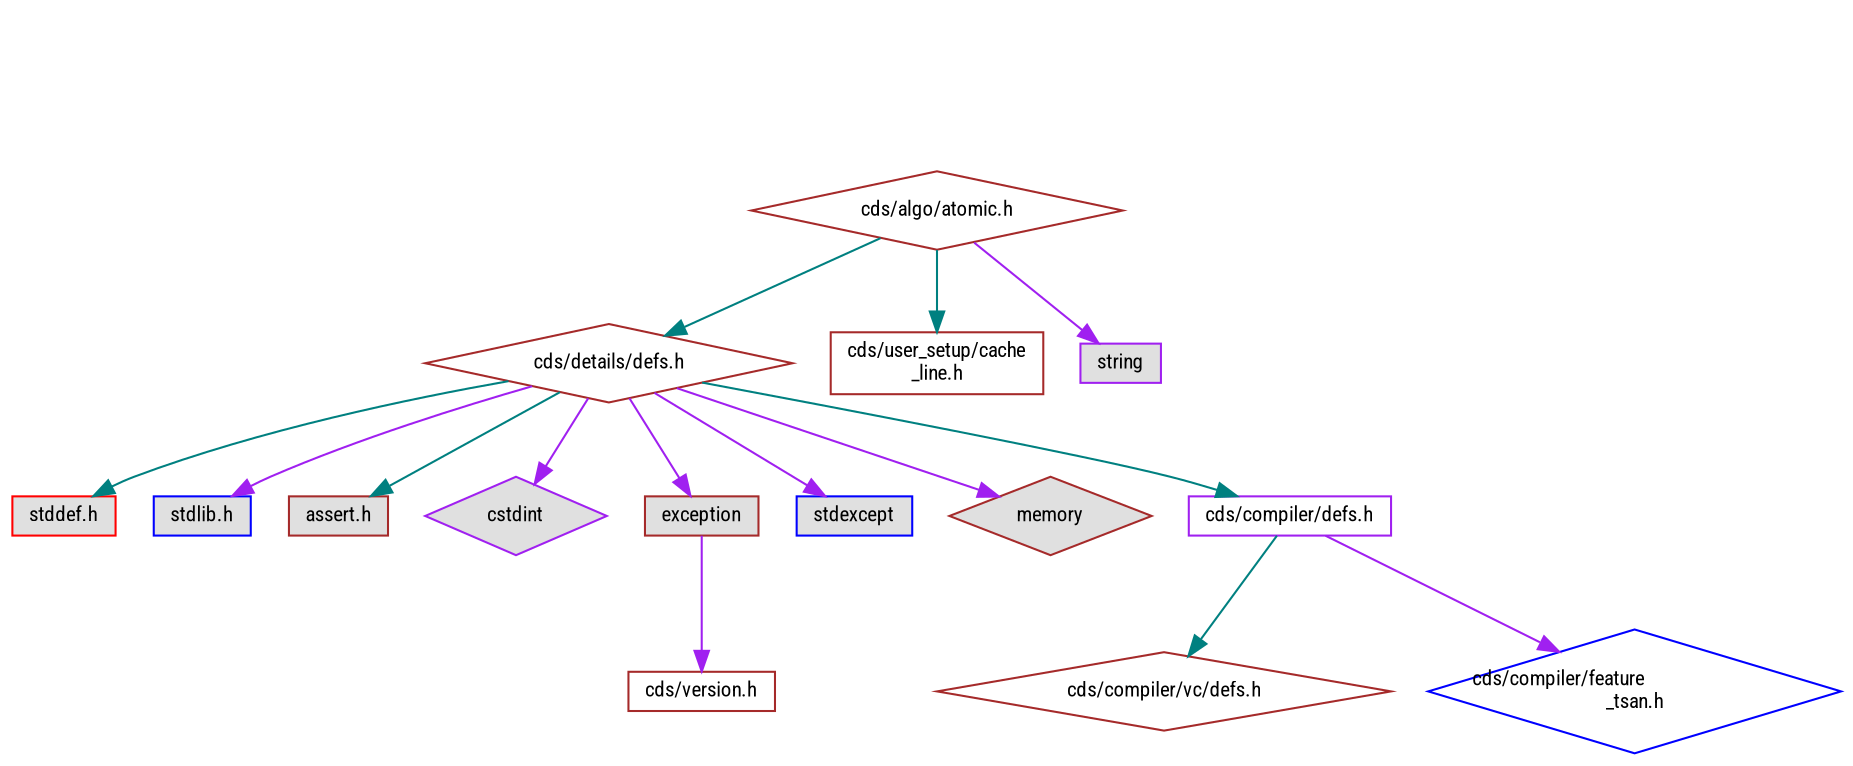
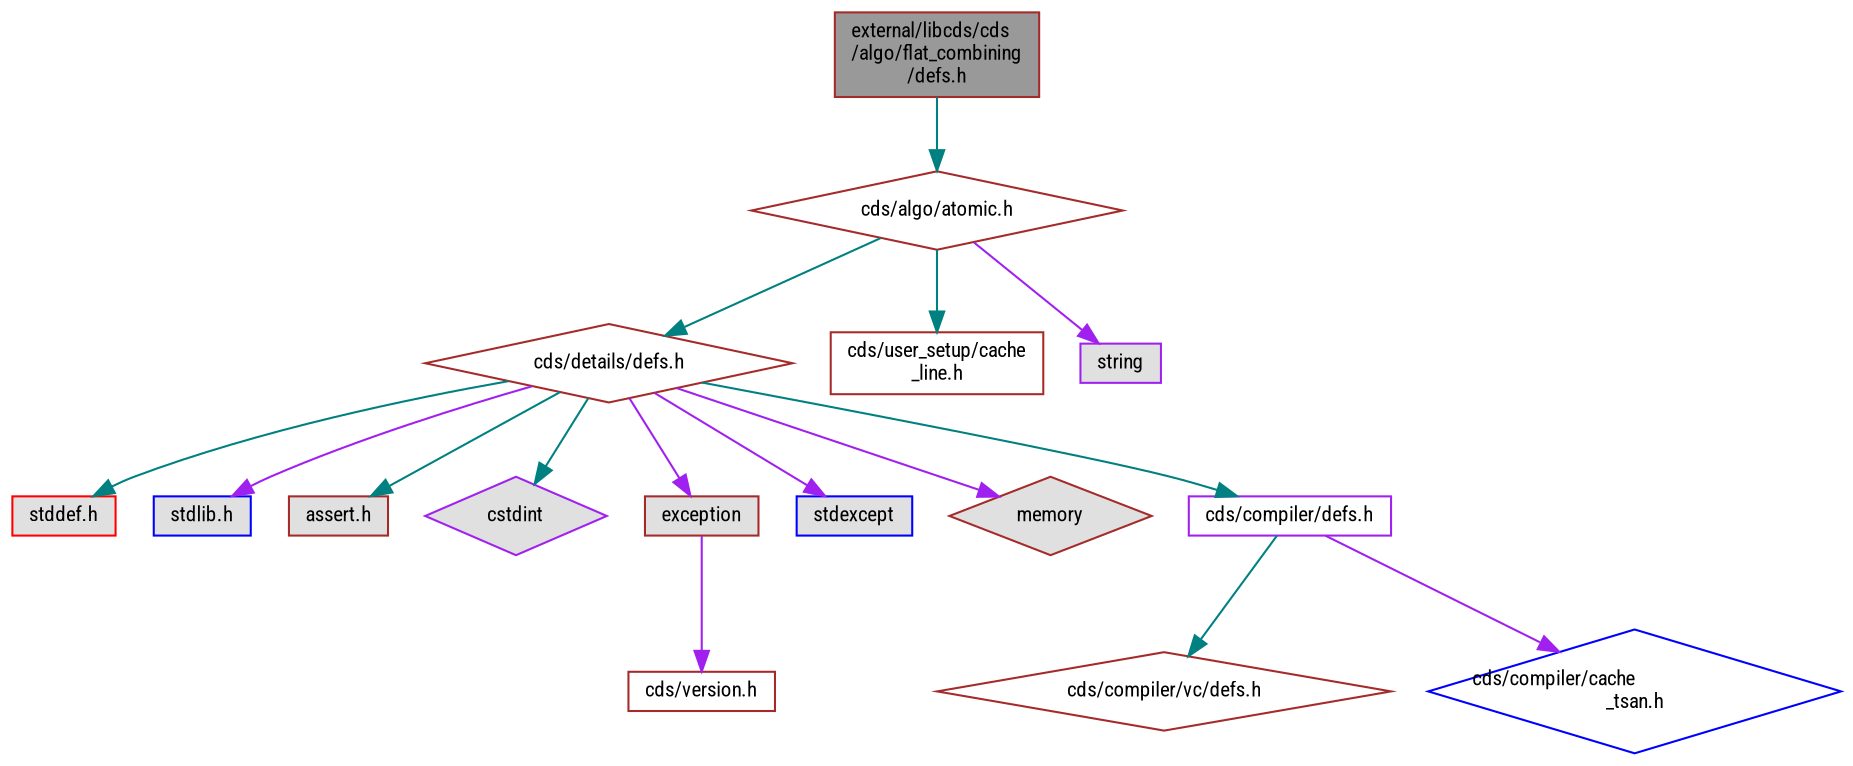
node "external/libcds/cds /algo/flat_combining /defs.h": added
edge "cds/details/defs.h" -> "cstdint": color purple -> teal
node "cds/compiler/feature _tsan.h": label "cds/compiler/feature _tsan.h" -> "cds/compiler/cache _tsan.h"
